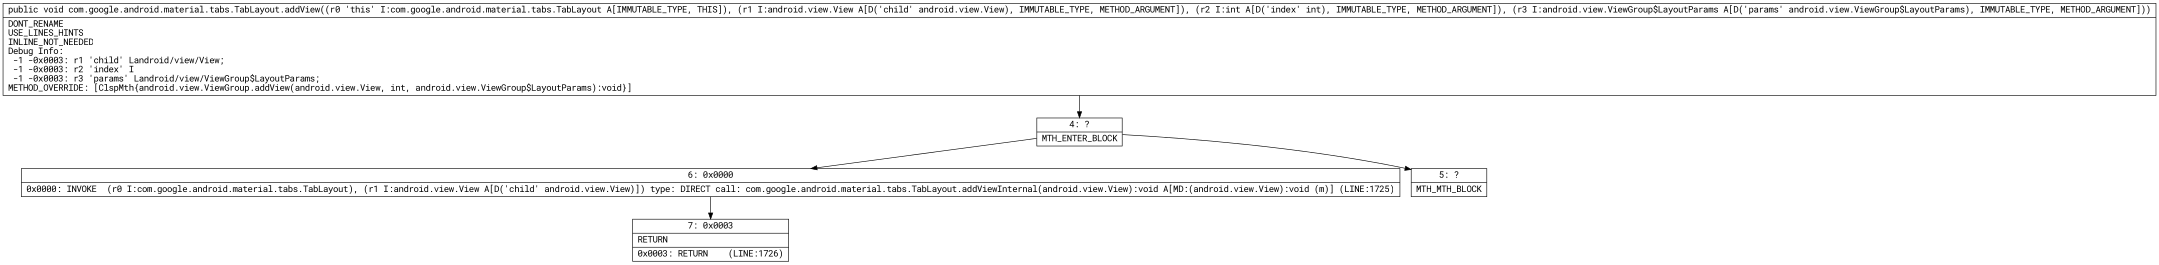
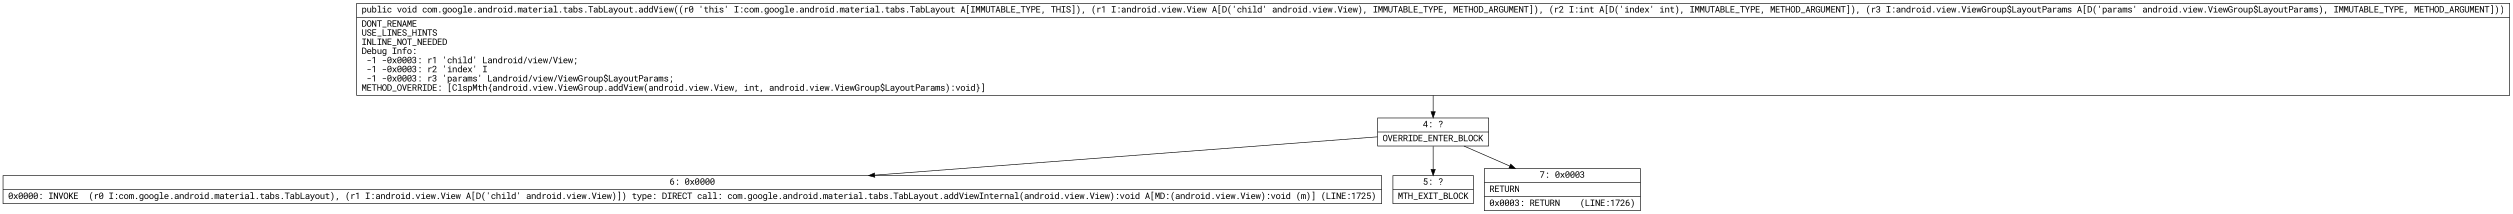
node "4: ?": text "MTH_ENTER_BLOCK" -> "OVERRIDE_ENTER_BLOCK"
node "5: ?": text "MTH_MTH_BLOCK" -> "MTH_EXIT_BLOCK"
edge "6: 0x0000" -> "7: 0x0003": now "4: ?" -> "7: 0x0003"
